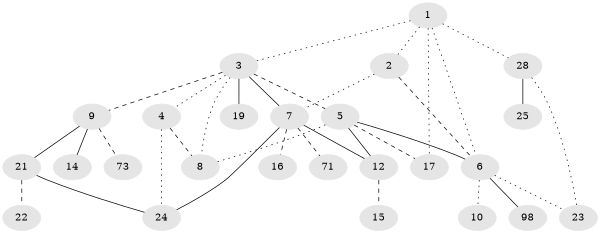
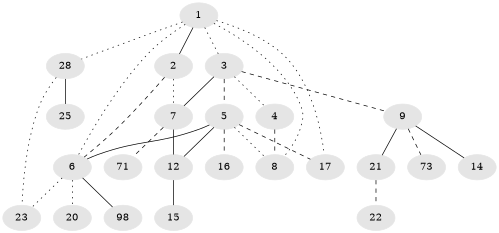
edge "1" -- "2": style dotted -> solid
edge "3" -- "8": now "1" -- "8"
node "19": removed
edge "7" -- "16": now "5" -- "16"
edge "12" -- "15": style dashed -> solid
node "24": removed
node "10": label "10" -> "20"
